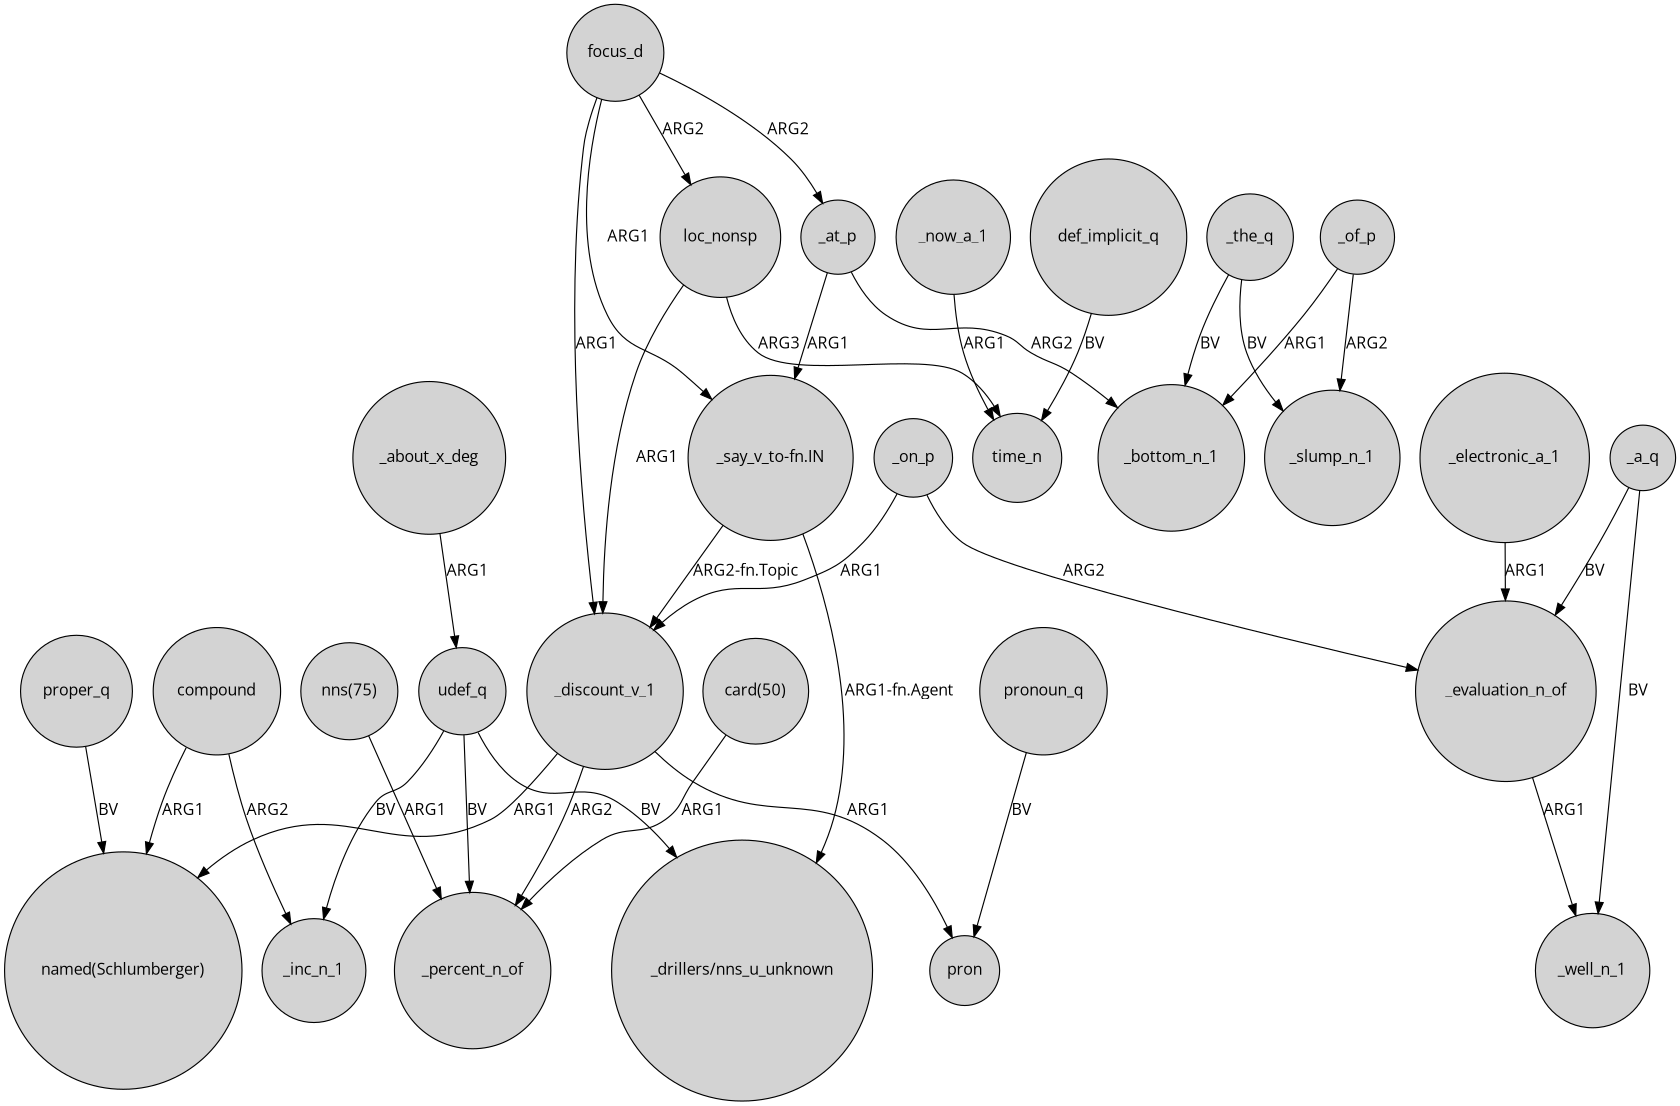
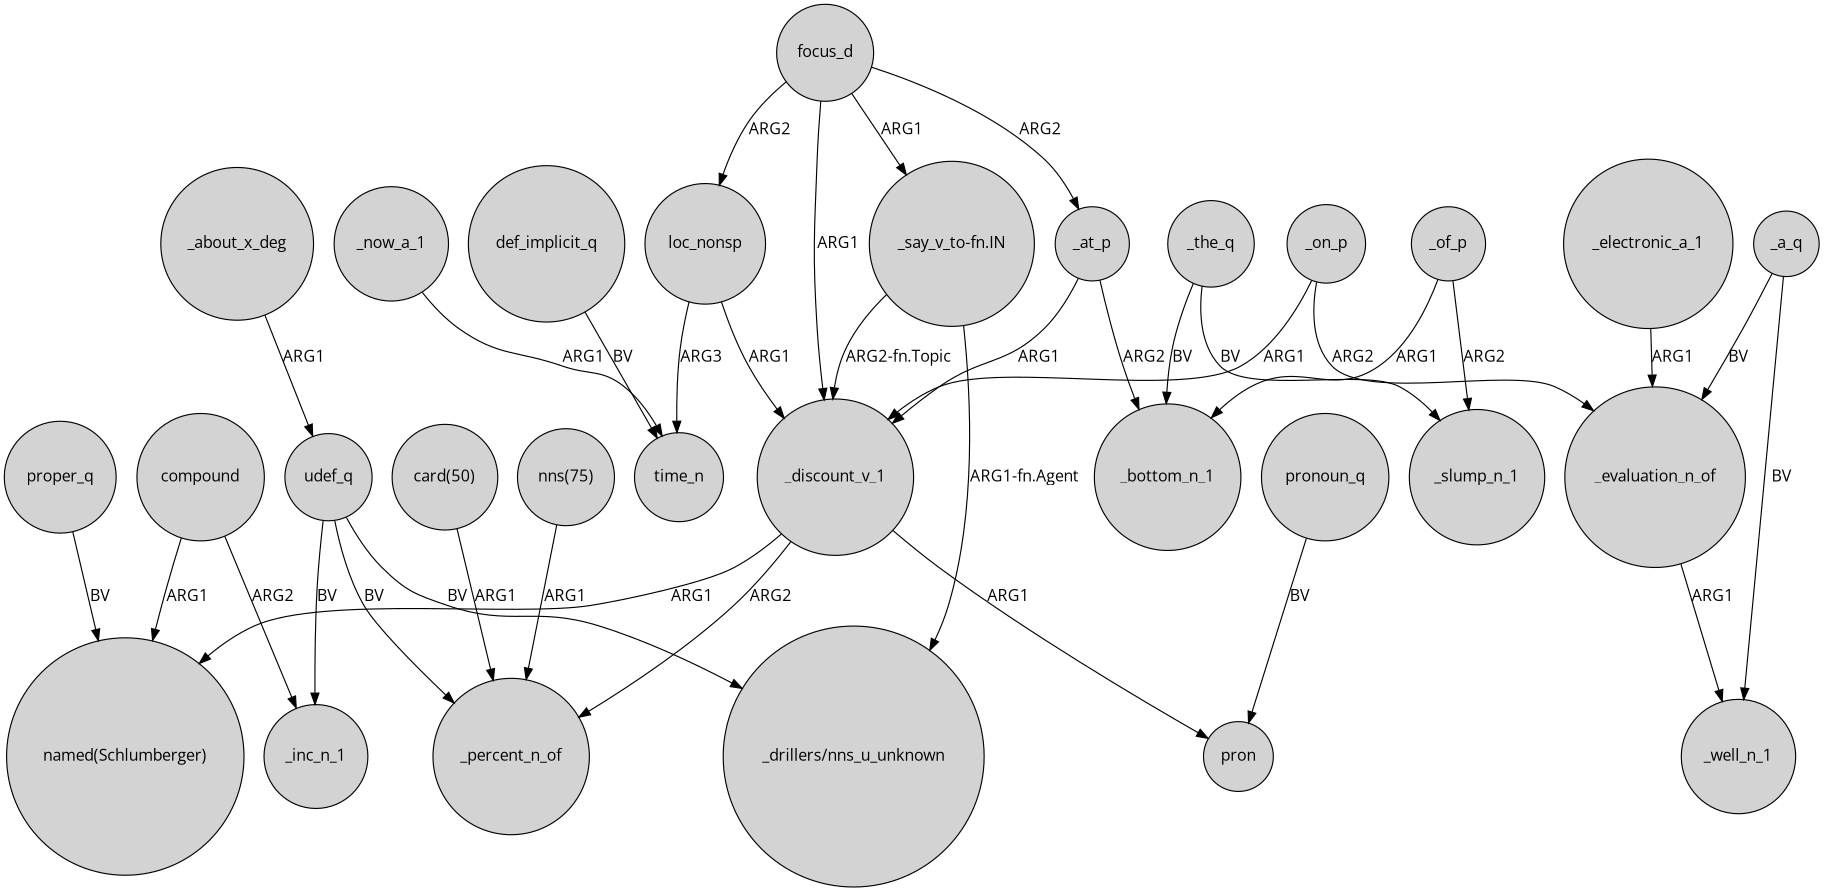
edge "_at_p" -> "_say_v_to-fn.IN": now "_at_p" -> "_discount_v_1"
